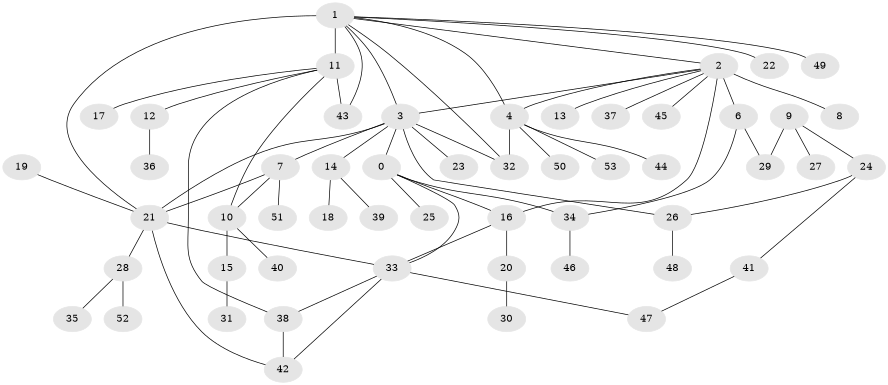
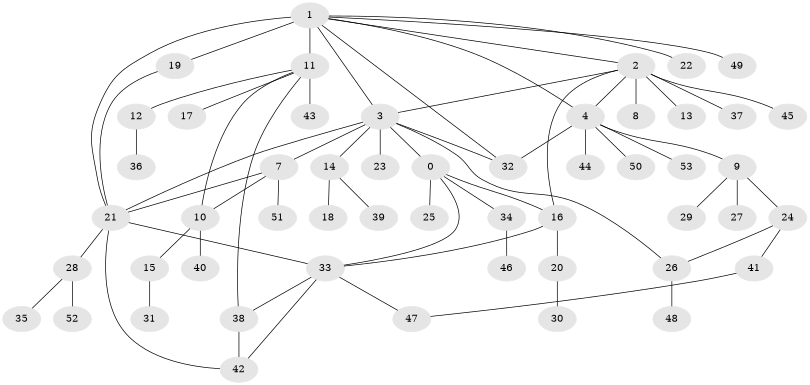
edge "1" -- "43": now "1" -- "19"
node "6": removed
edge "4" -- "9": added
